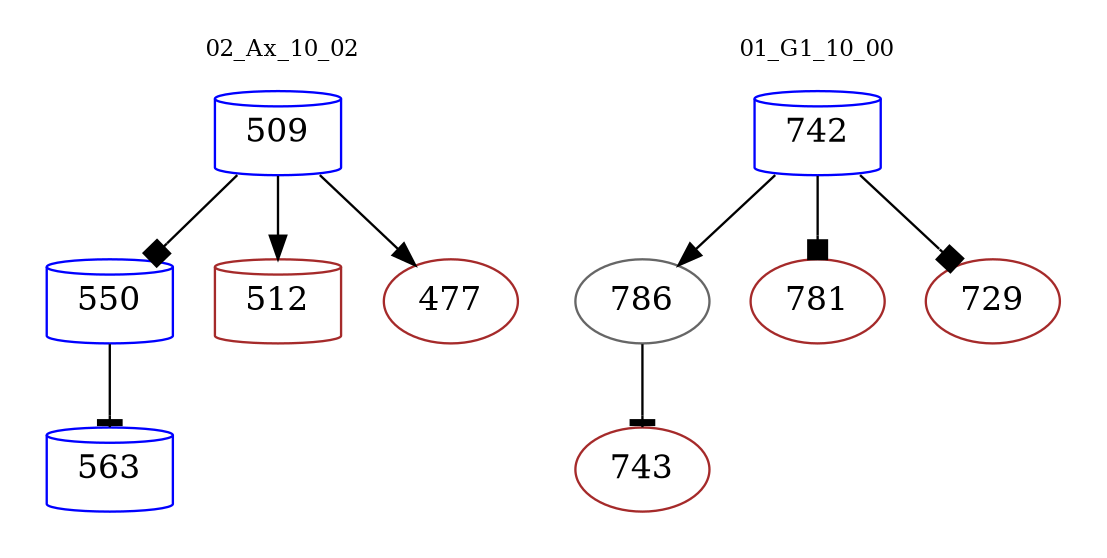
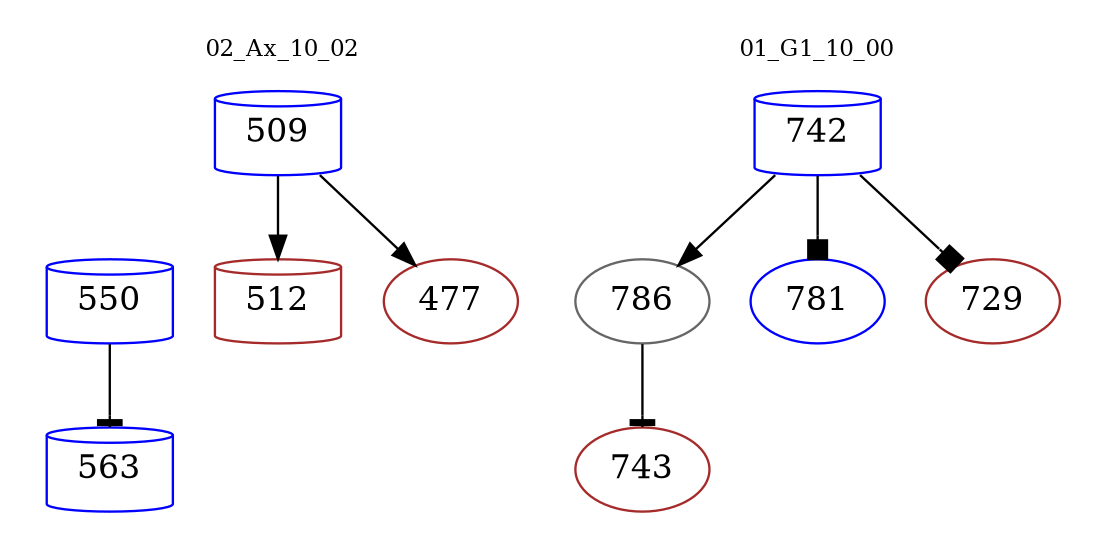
edge "509" -> "550": removed
node "781": color brown -> blue
